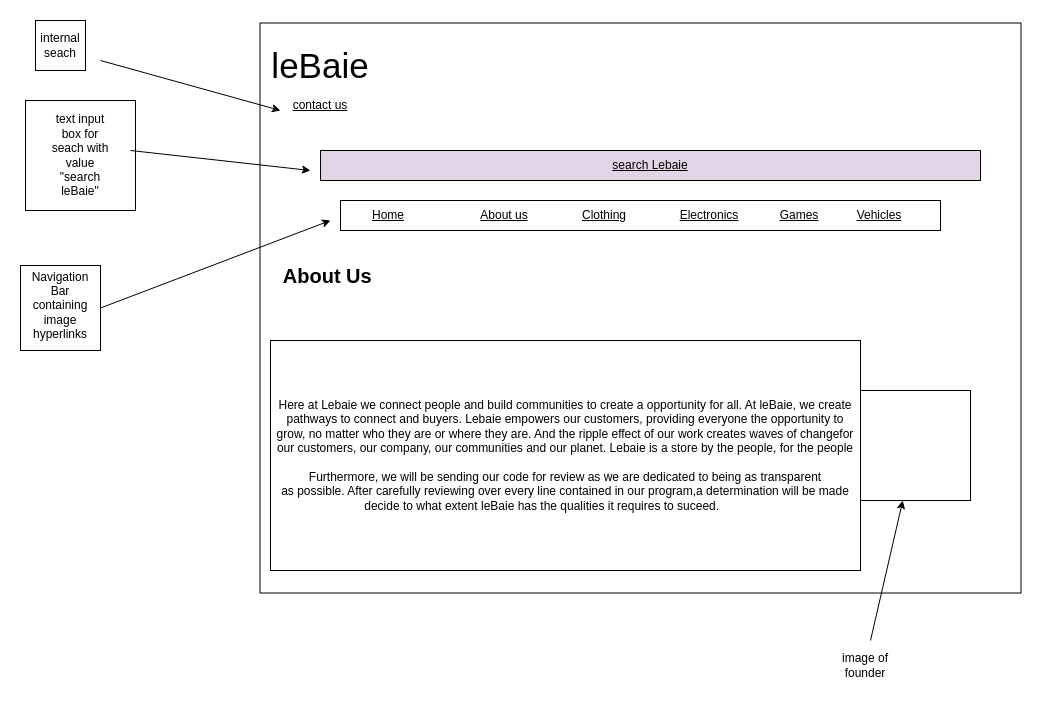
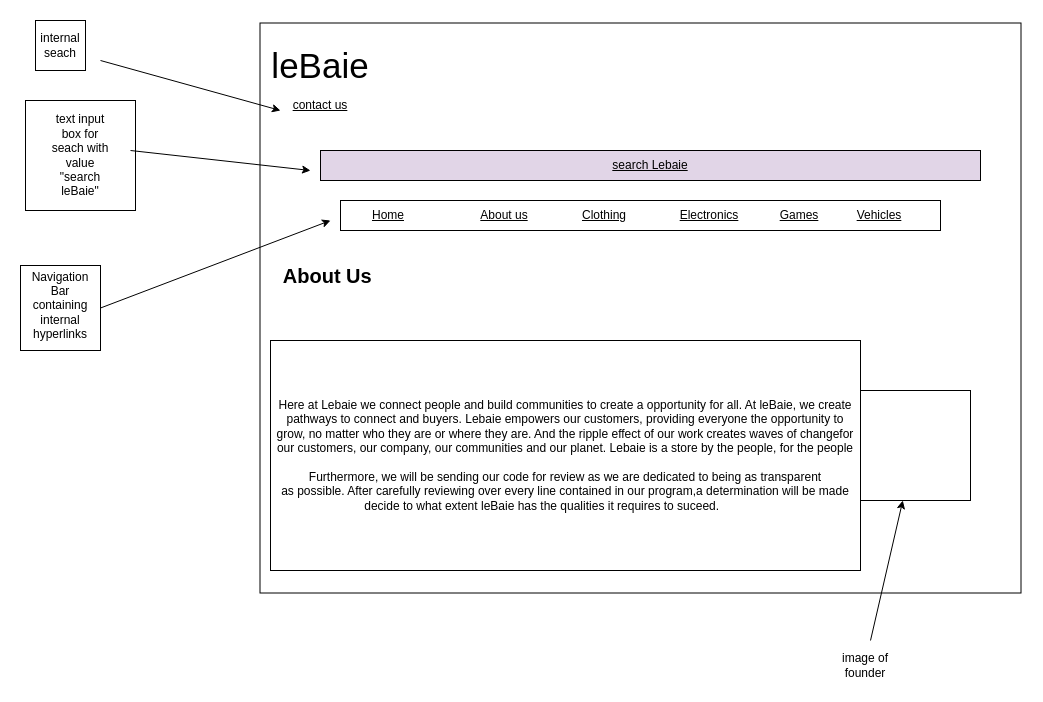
node "Navigation Bar containing image hyperlinks": label "Navigation Bar containing image hyperlinks" -> "Navigation Bar containing internal hyperlinks"
